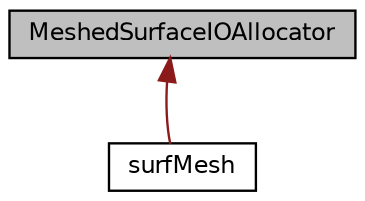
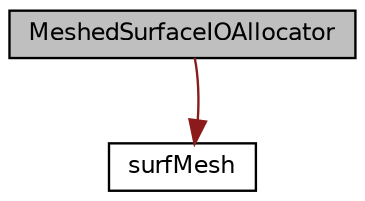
edge "surfMesh" -> "MeshedSurfaceIOAllocator": reversed
